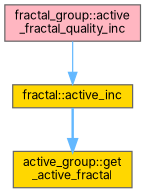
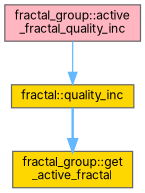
node "fractal::active_inc": label "fractal::active_inc" -> "fractal::quality_inc"
node "active_group::get _active_fractal": label "active_group::get _active_fractal" -> "fractal_group::get _active_fractal"
